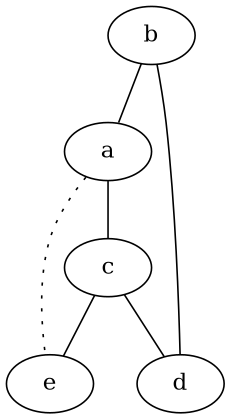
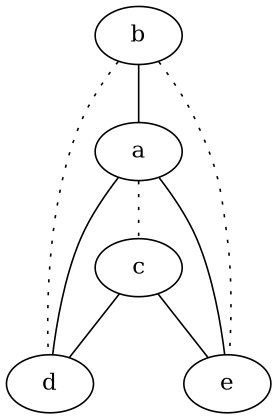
edge "b" -- "e": added
edge "b" -- "d": style solid -> dotted
edge "a" -- "c": style solid -> dotted
edge "a" -- "e": style dotted -> solid
edge "a" -- "d": added
